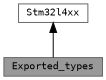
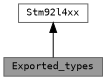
node "Stm32l4xx": label "Stm32l4xx" -> "Stm92l4xx"
